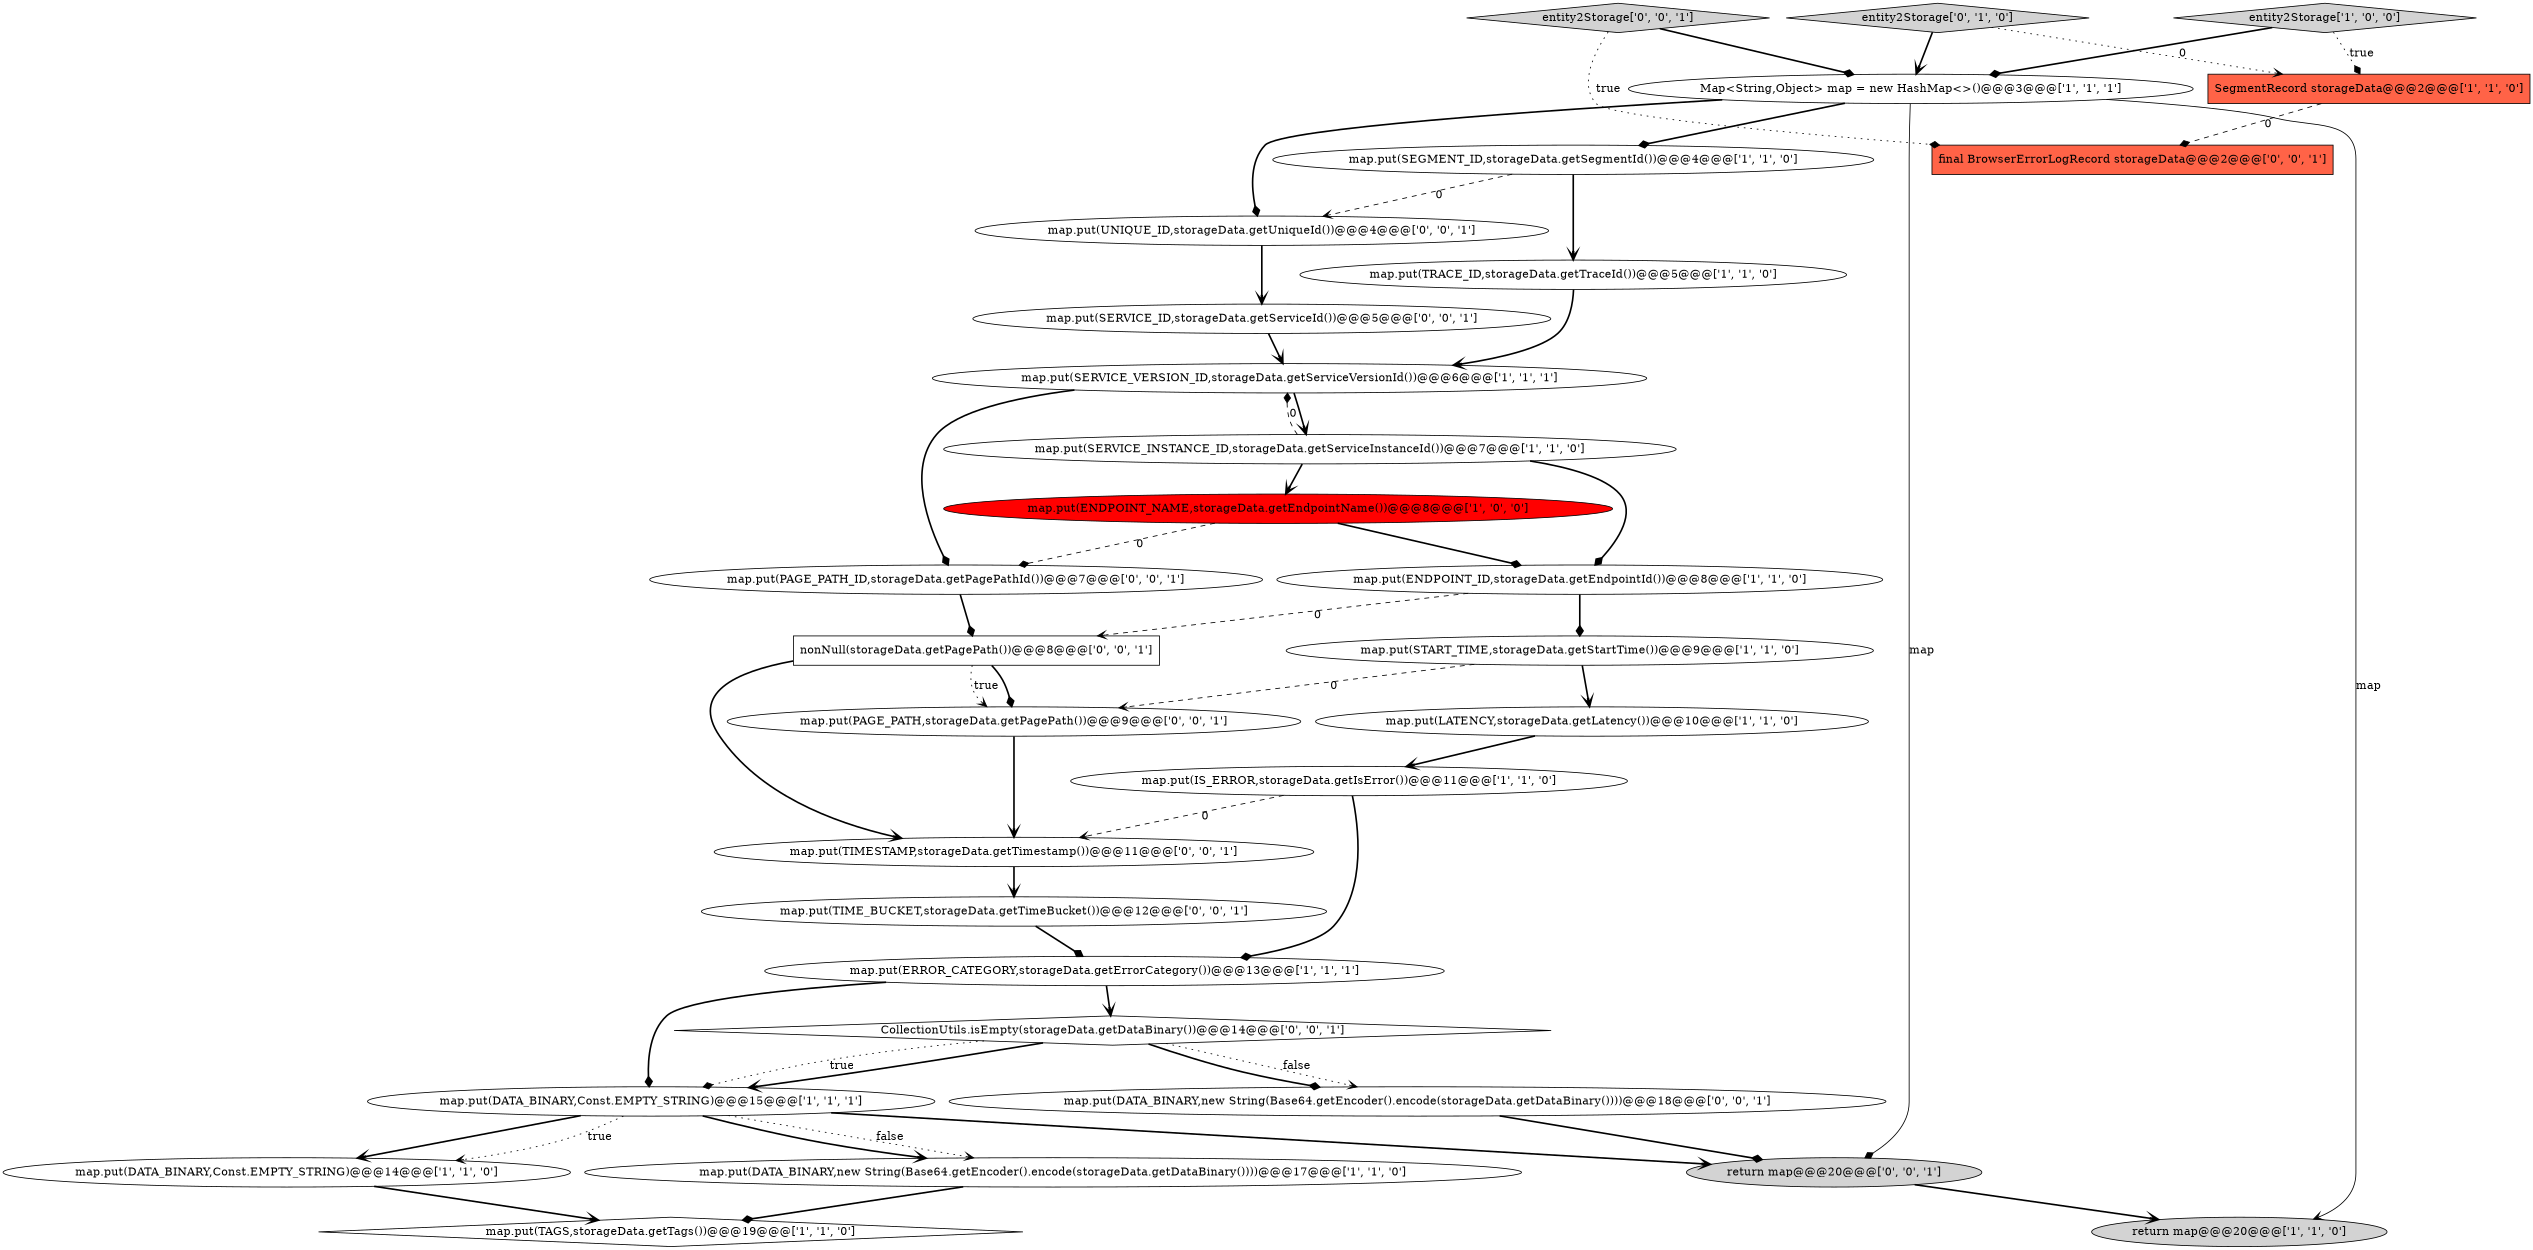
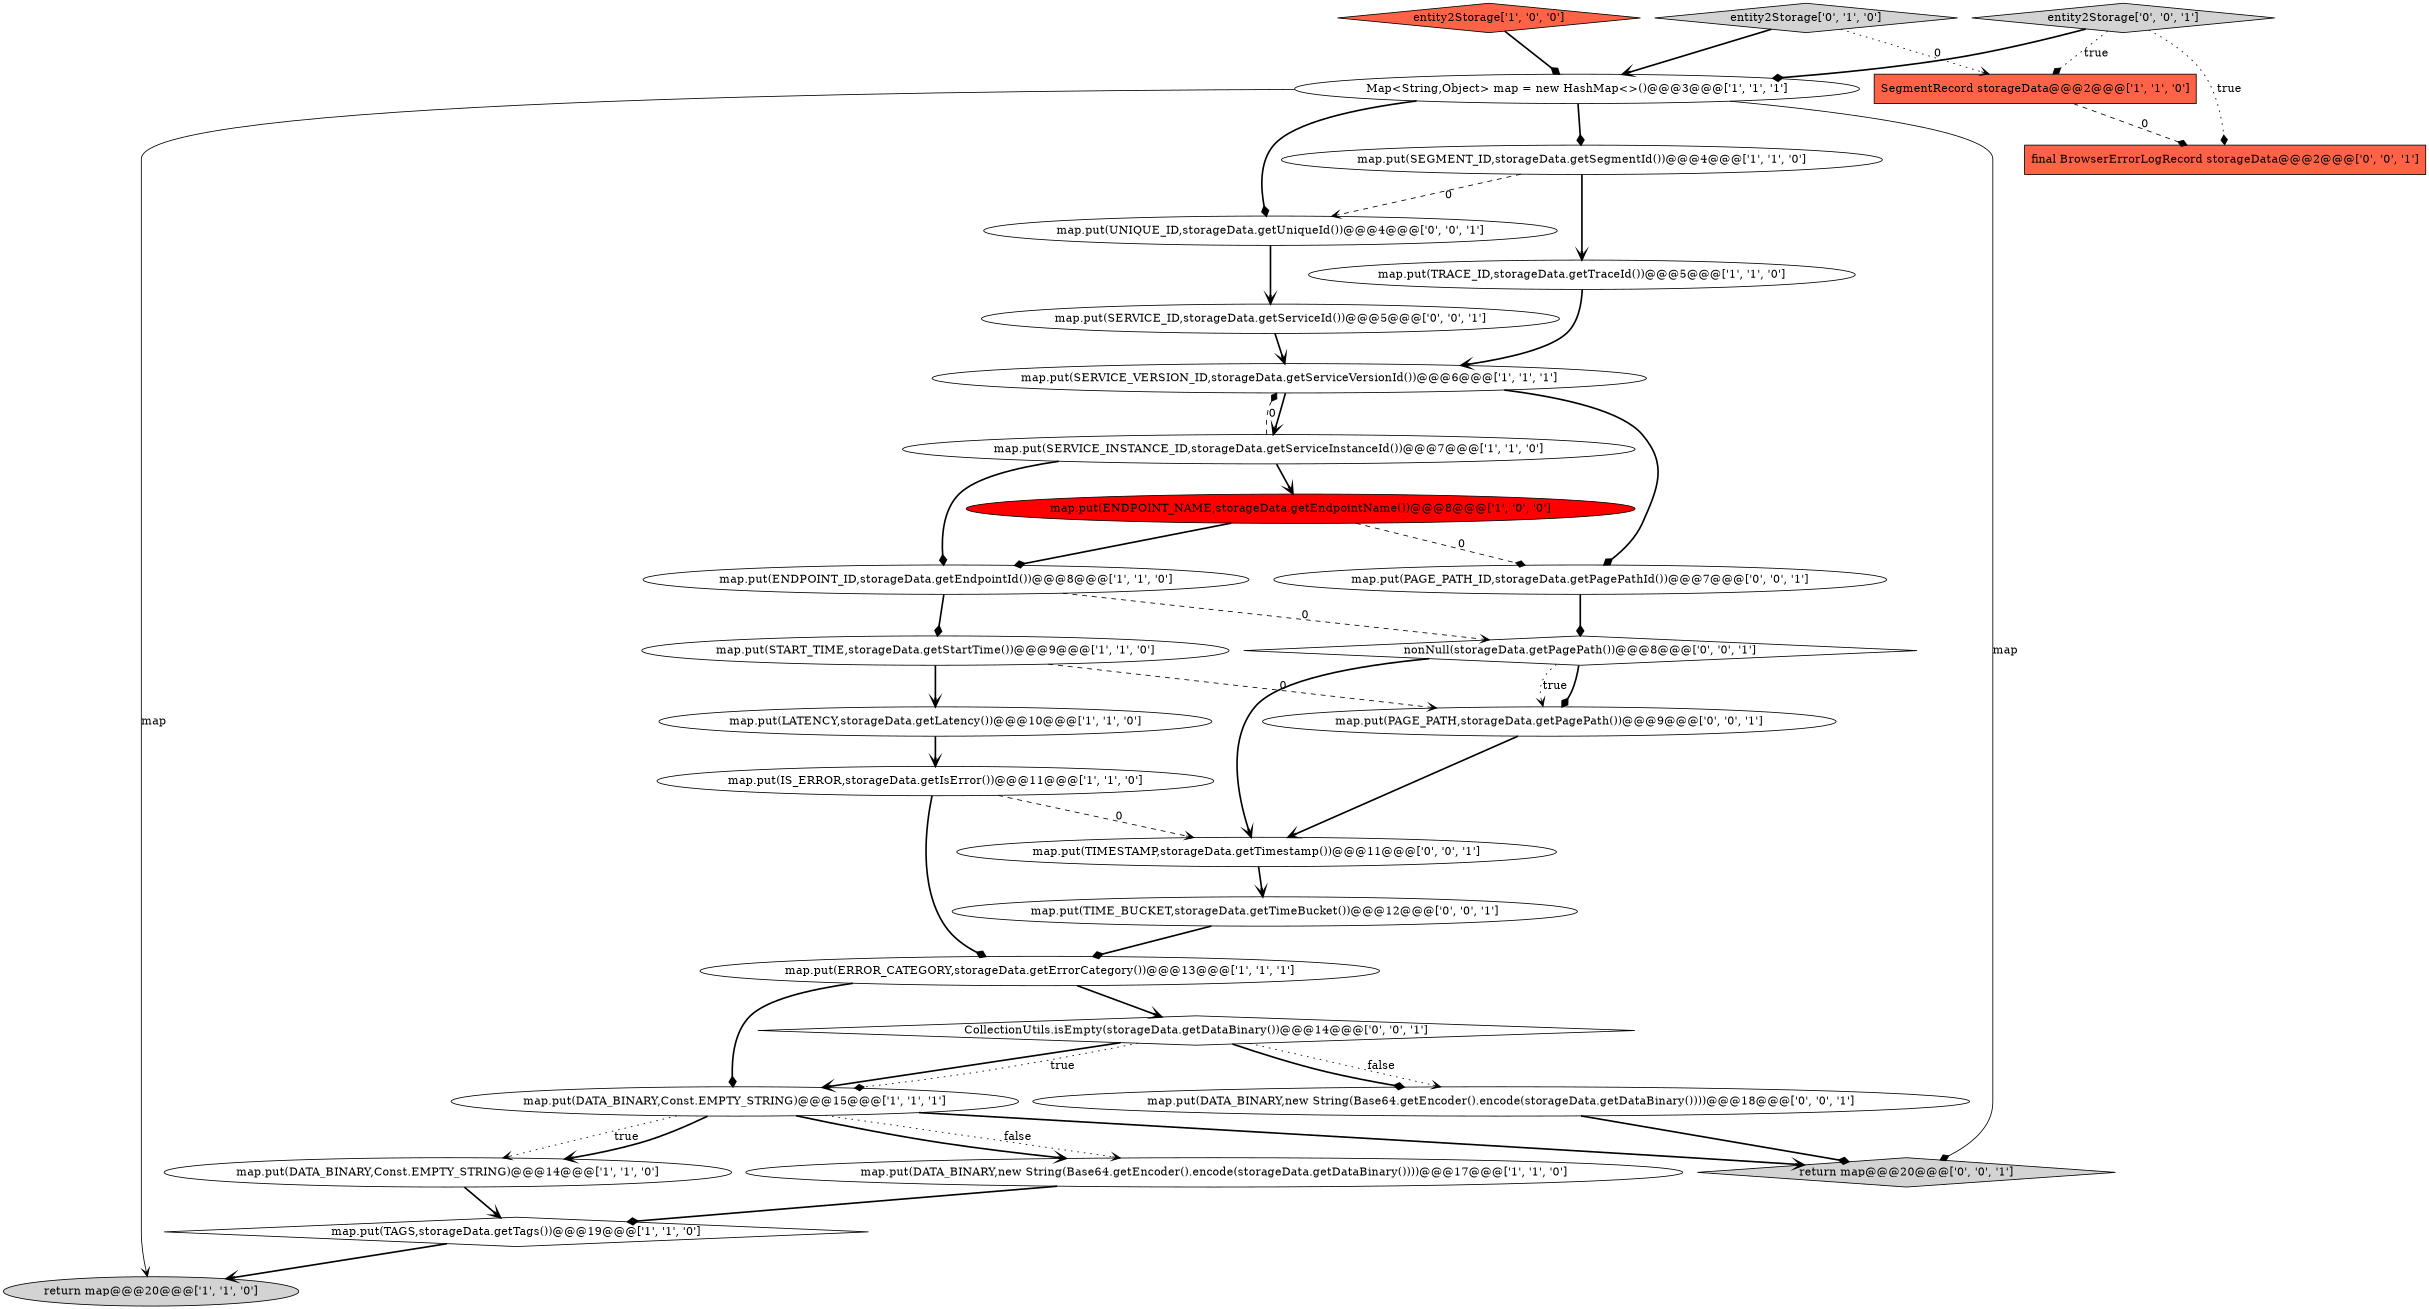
node "entity2Storage['1', '0', '0']": fillcolor lightgray -> tomato
edge "entity2Storage['1', '0', '0']" -> "SegmentRecord storageData@@@2@@@['1', '1', '0']": now "entity2Storage['0', '0', '1']" -> "SegmentRecord storageData@@@2@@@['1', '1', '0']"
node "nonNull(storageData.getPagePath())@@@8@@@['0', '0', '1']": shape box -> diamond
node "return map@@@20@@@['0', '0', '1']": shape ellipse -> diamond
edge "return map@@@20@@@['0', '0', '1']" -> "return map@@@20@@@['1', '1', '0']": now "map.put(TAGS,storageData.getTags())@@@19@@@['1', '1', '0']" -> "return map@@@20@@@['1', '1', '0']"
